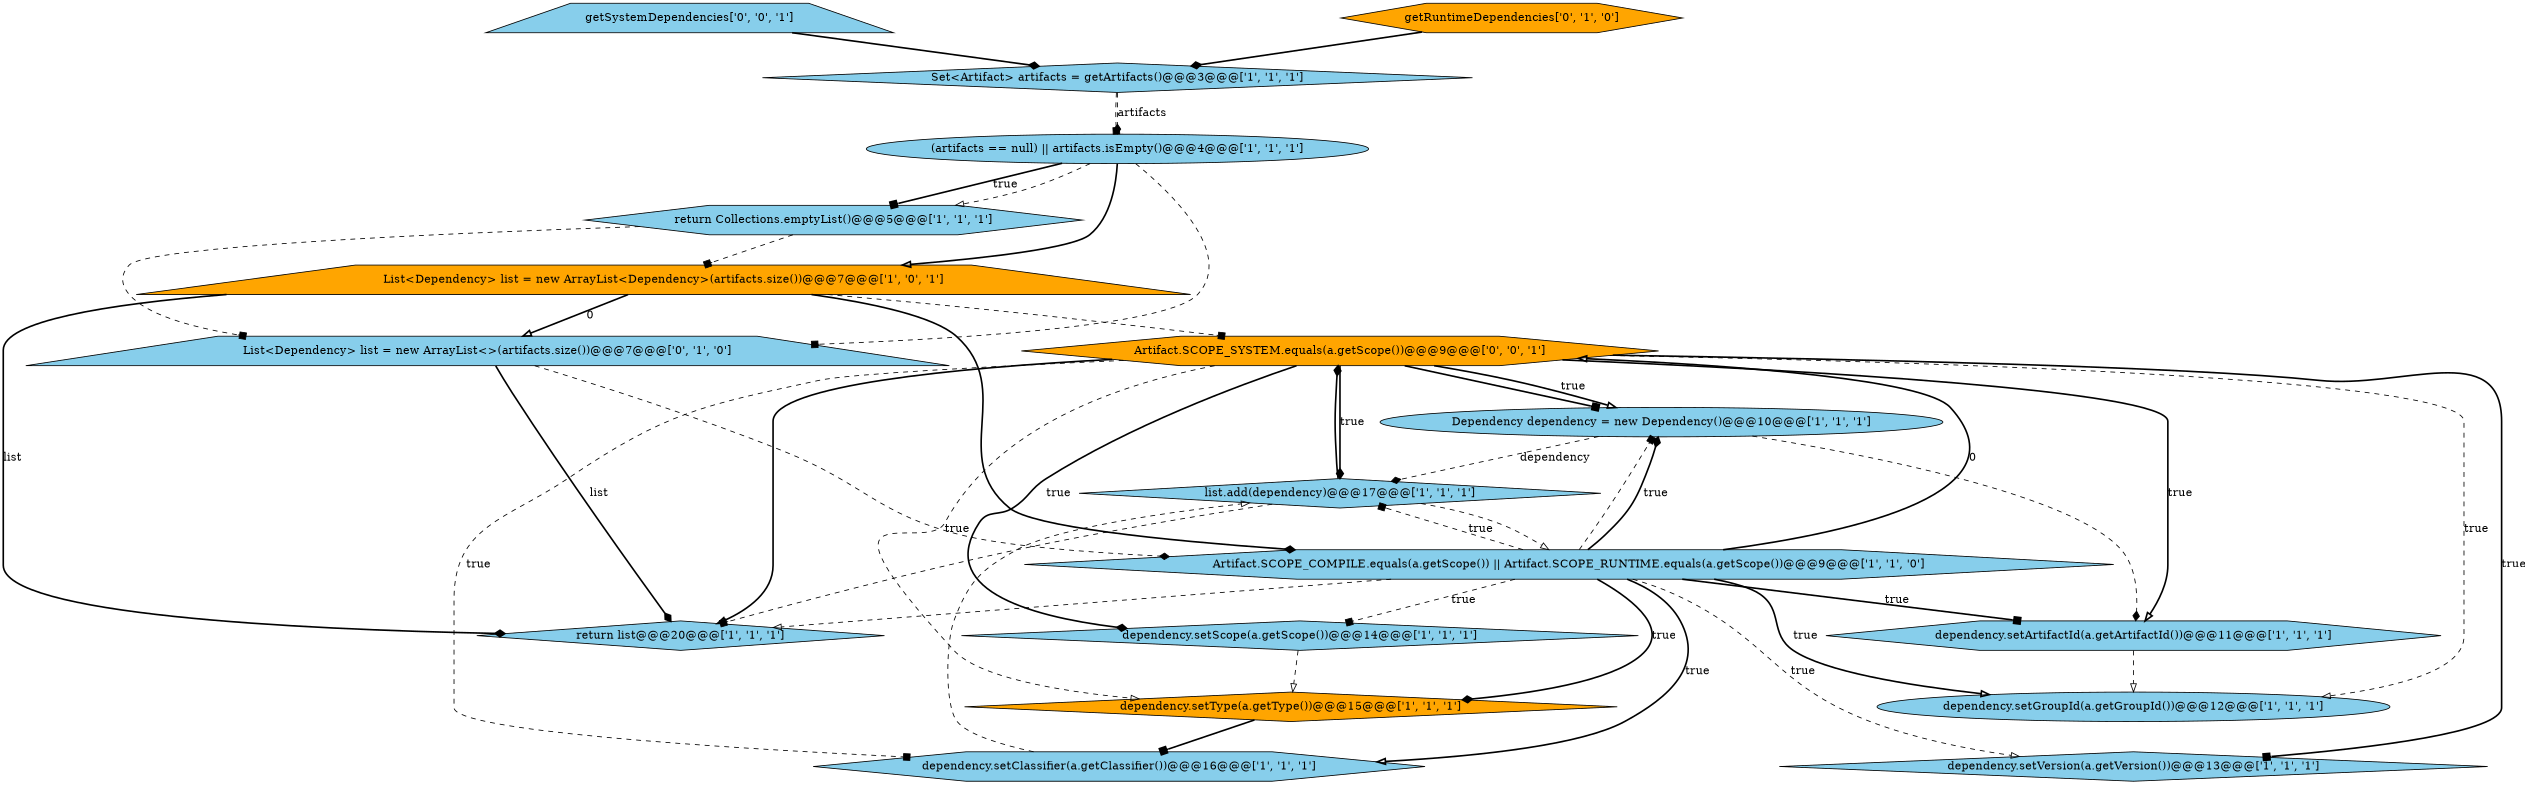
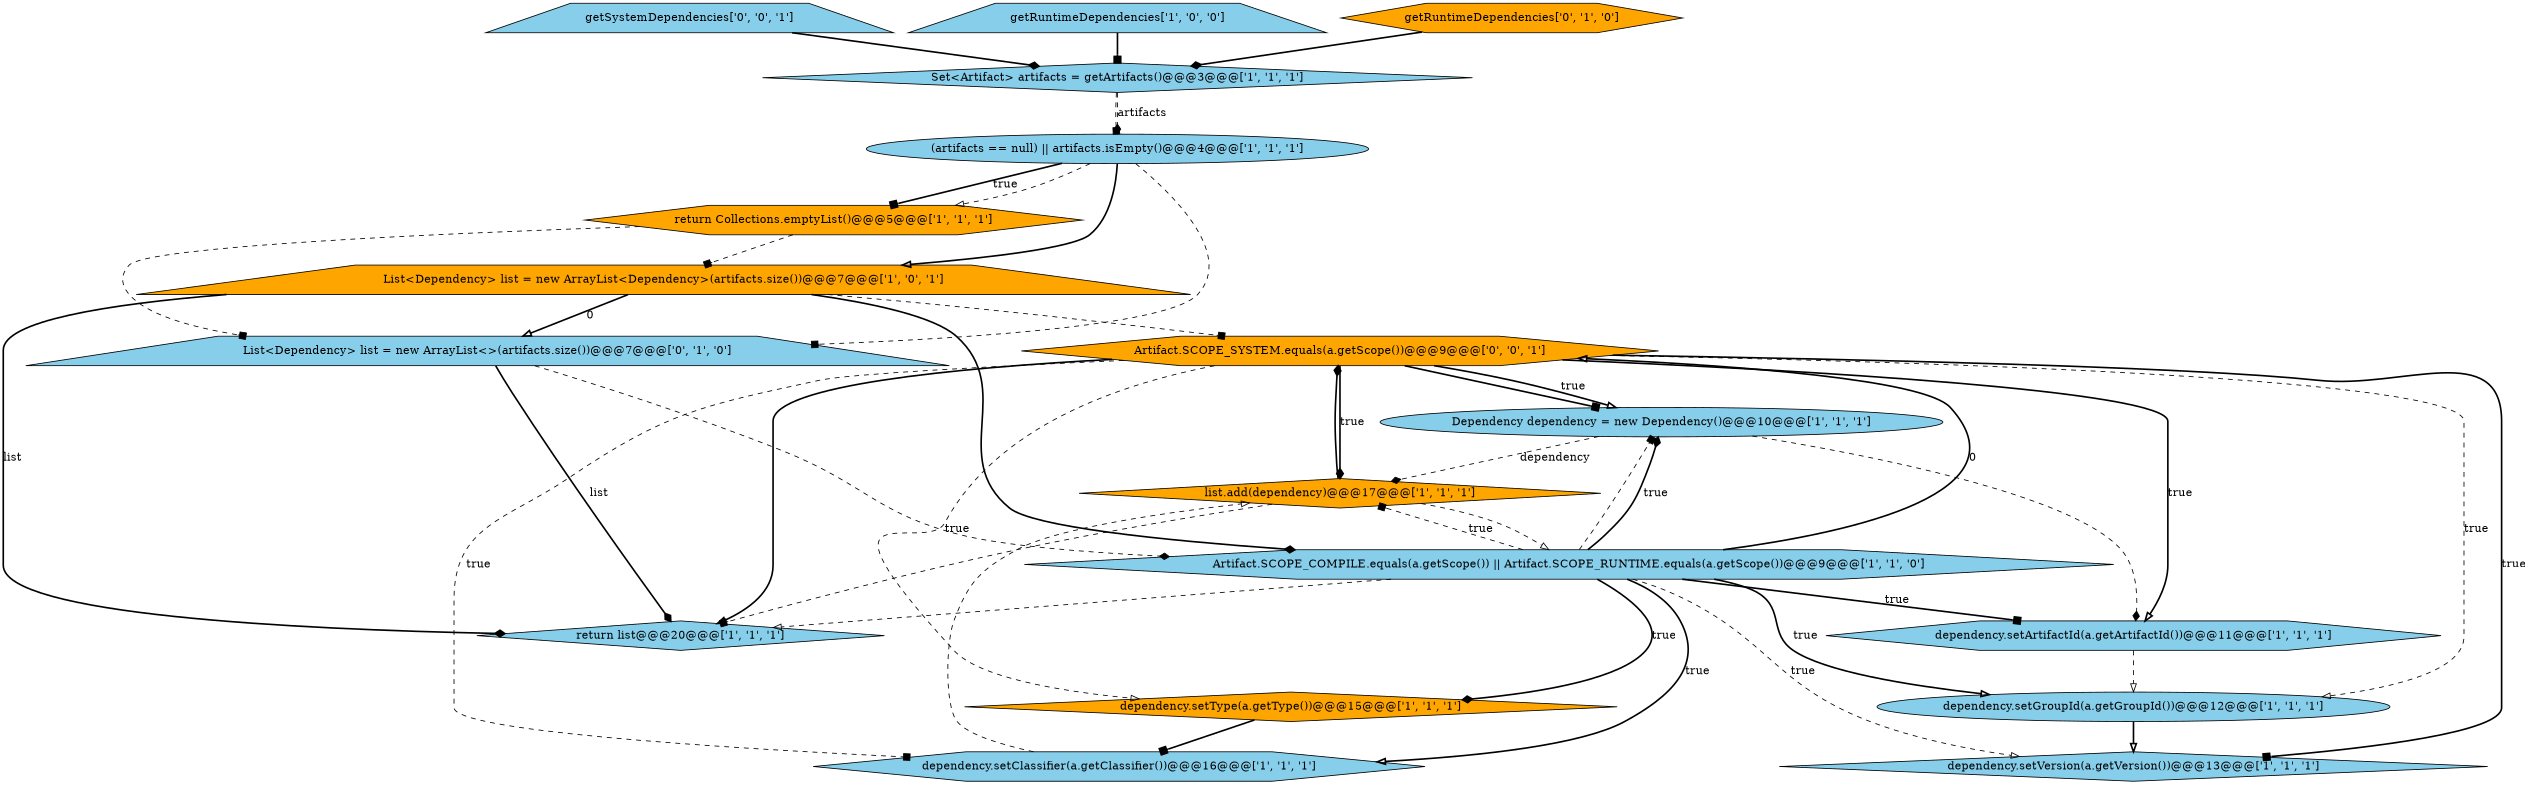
node "getRuntimeDependencies['1', '0', '0']": added
node "return Collections.emptyList()@@@5@@@['1', '1', '1']": fillcolor skyblue -> orange
node "list.add(dependency)@@@17@@@['1', '1', '1']": fillcolor skyblue -> orange
node "dependency.setScope(a.getScope())@@@14@@@['1', '1', '1']": removed
edge "dependency.setGroupId(a.getGroupId())@@@12@@@['1', '1', '1']" -> "dependency.setVersion(a.getVersion())@@@13@@@['1', '1', '1']": added
